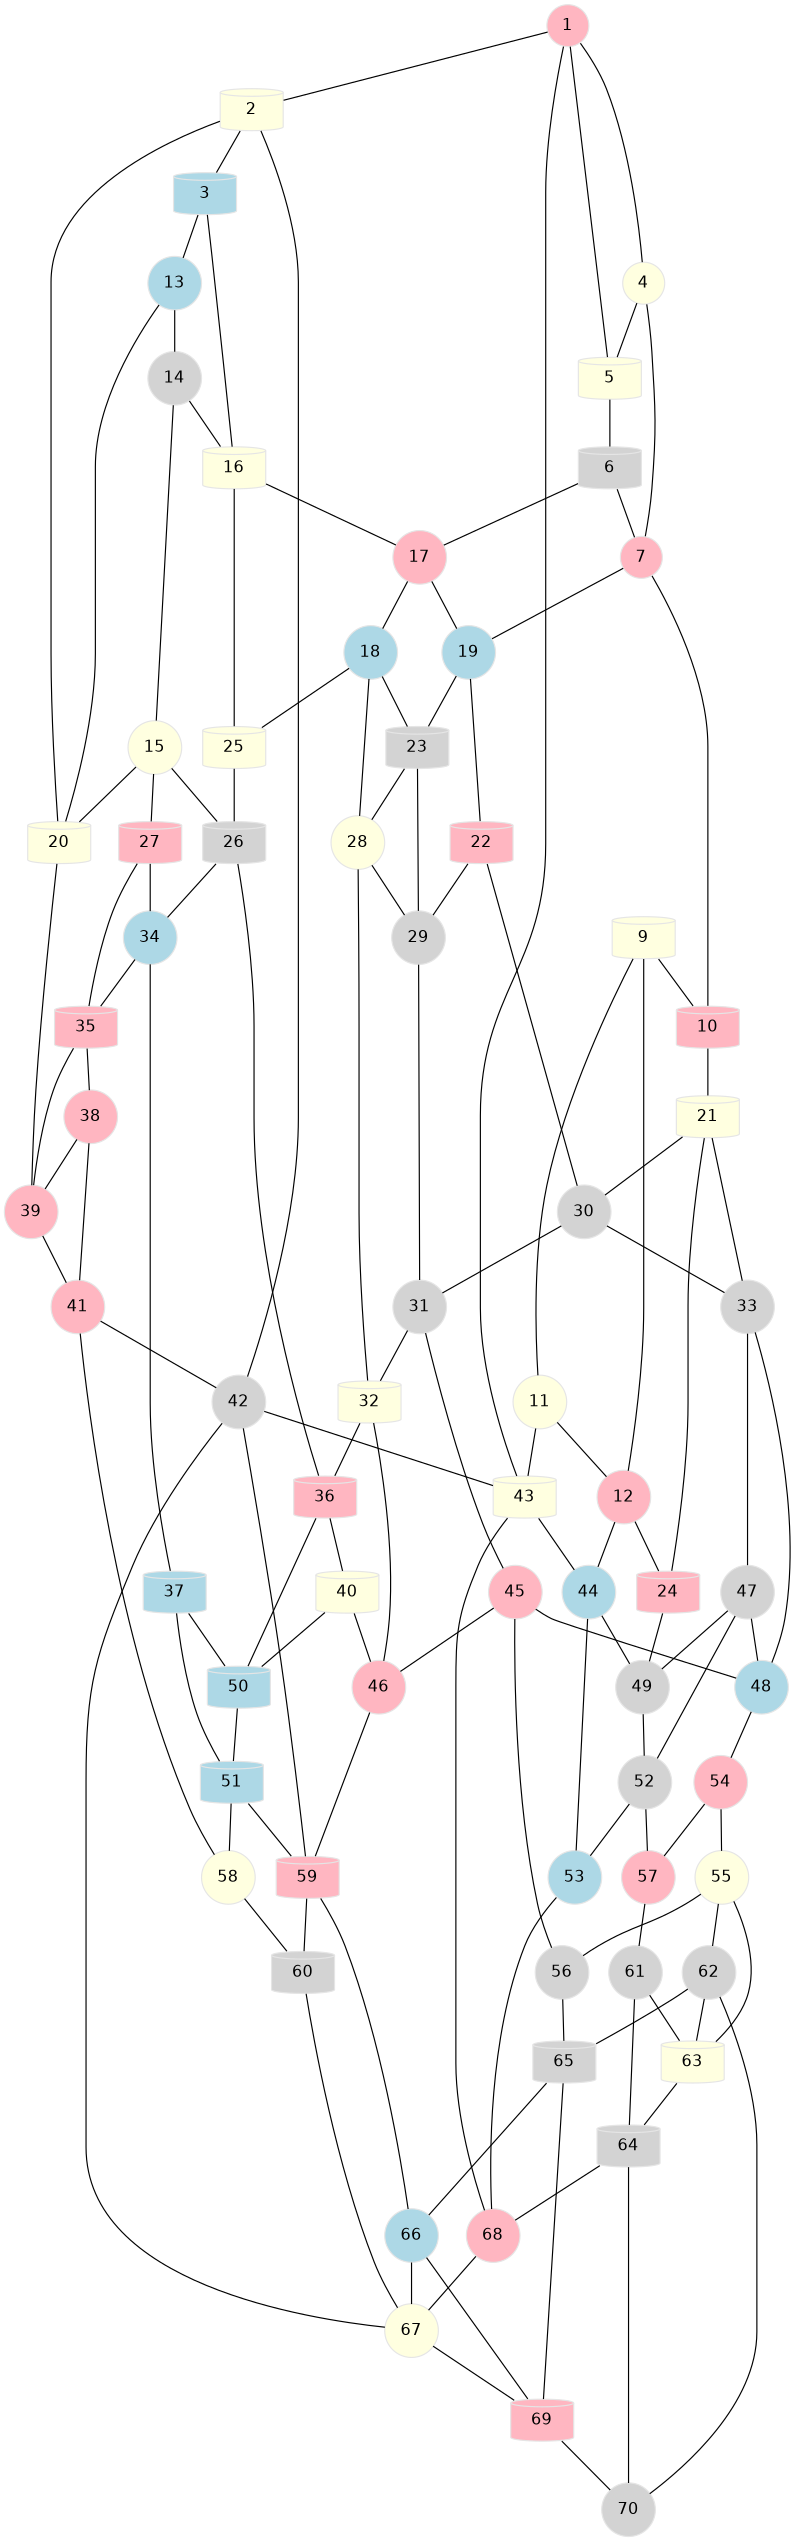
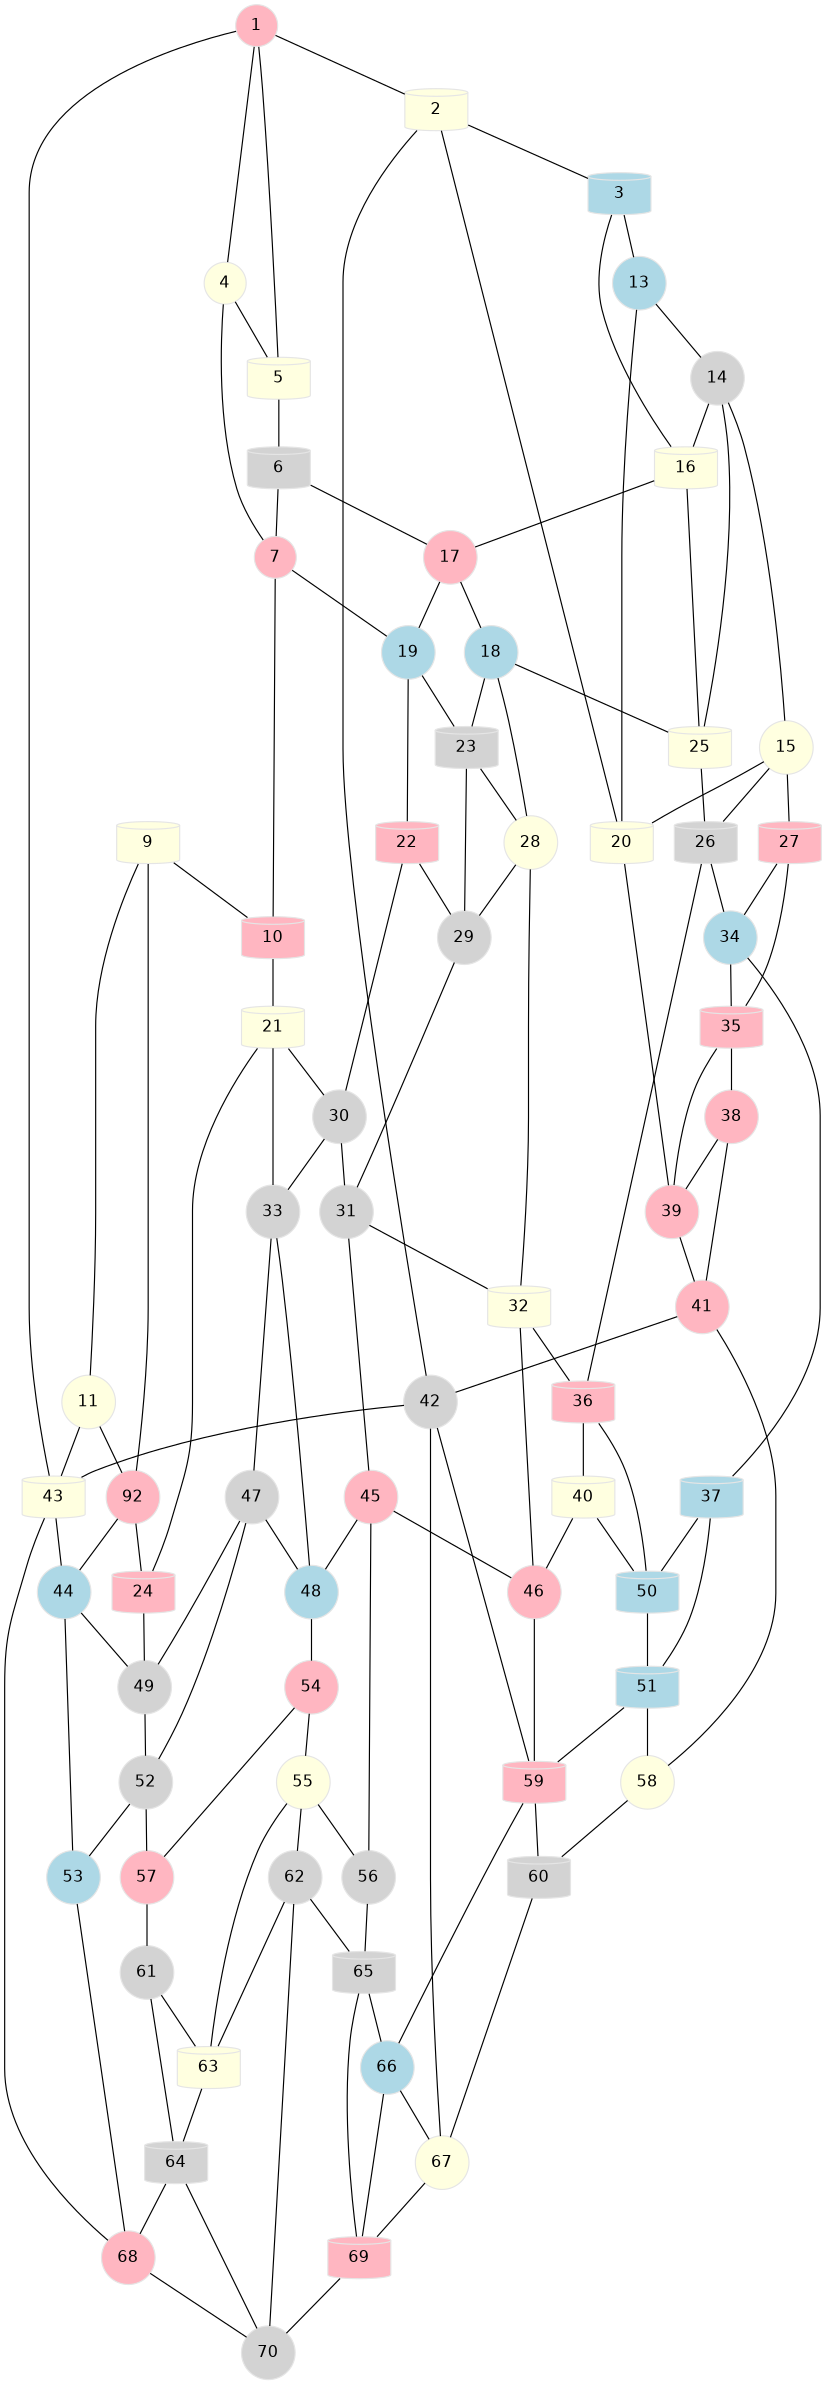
edge "14" -- "25": added
node "12": label "12" -> "92"
edge "68" -- "67": now "68" -- "70"
